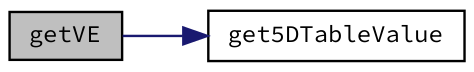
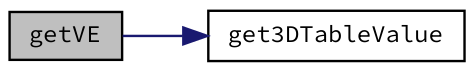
node "get5DTableValue": label "get5DTableValue" -> "get3DTableValue"
